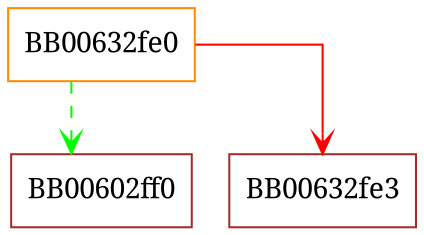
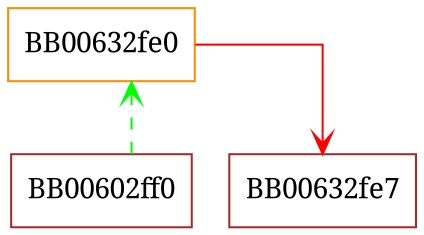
edge "BB00632fe0" -> "BB00602ff0": reversed
node "BB00632fe3": label "BB00632fe3" -> "BB00632fe7"
